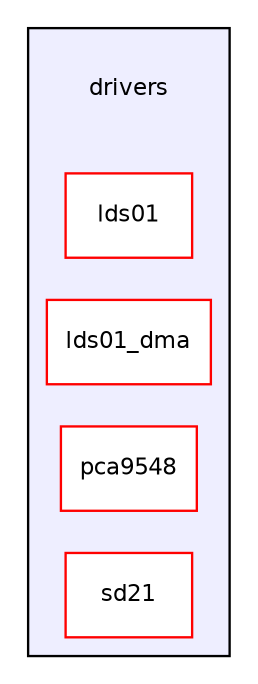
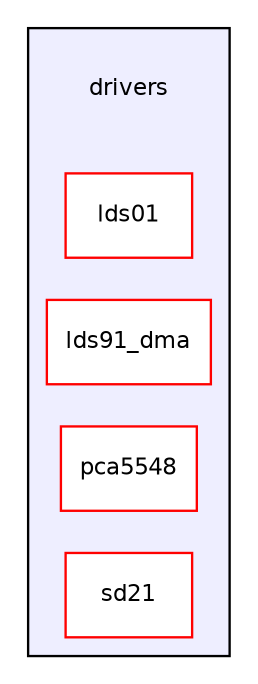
node "lds01_dma": label "lds01_dma" -> "lds91_dma"
node "pca9548": label "pca9548" -> "pca5548"
